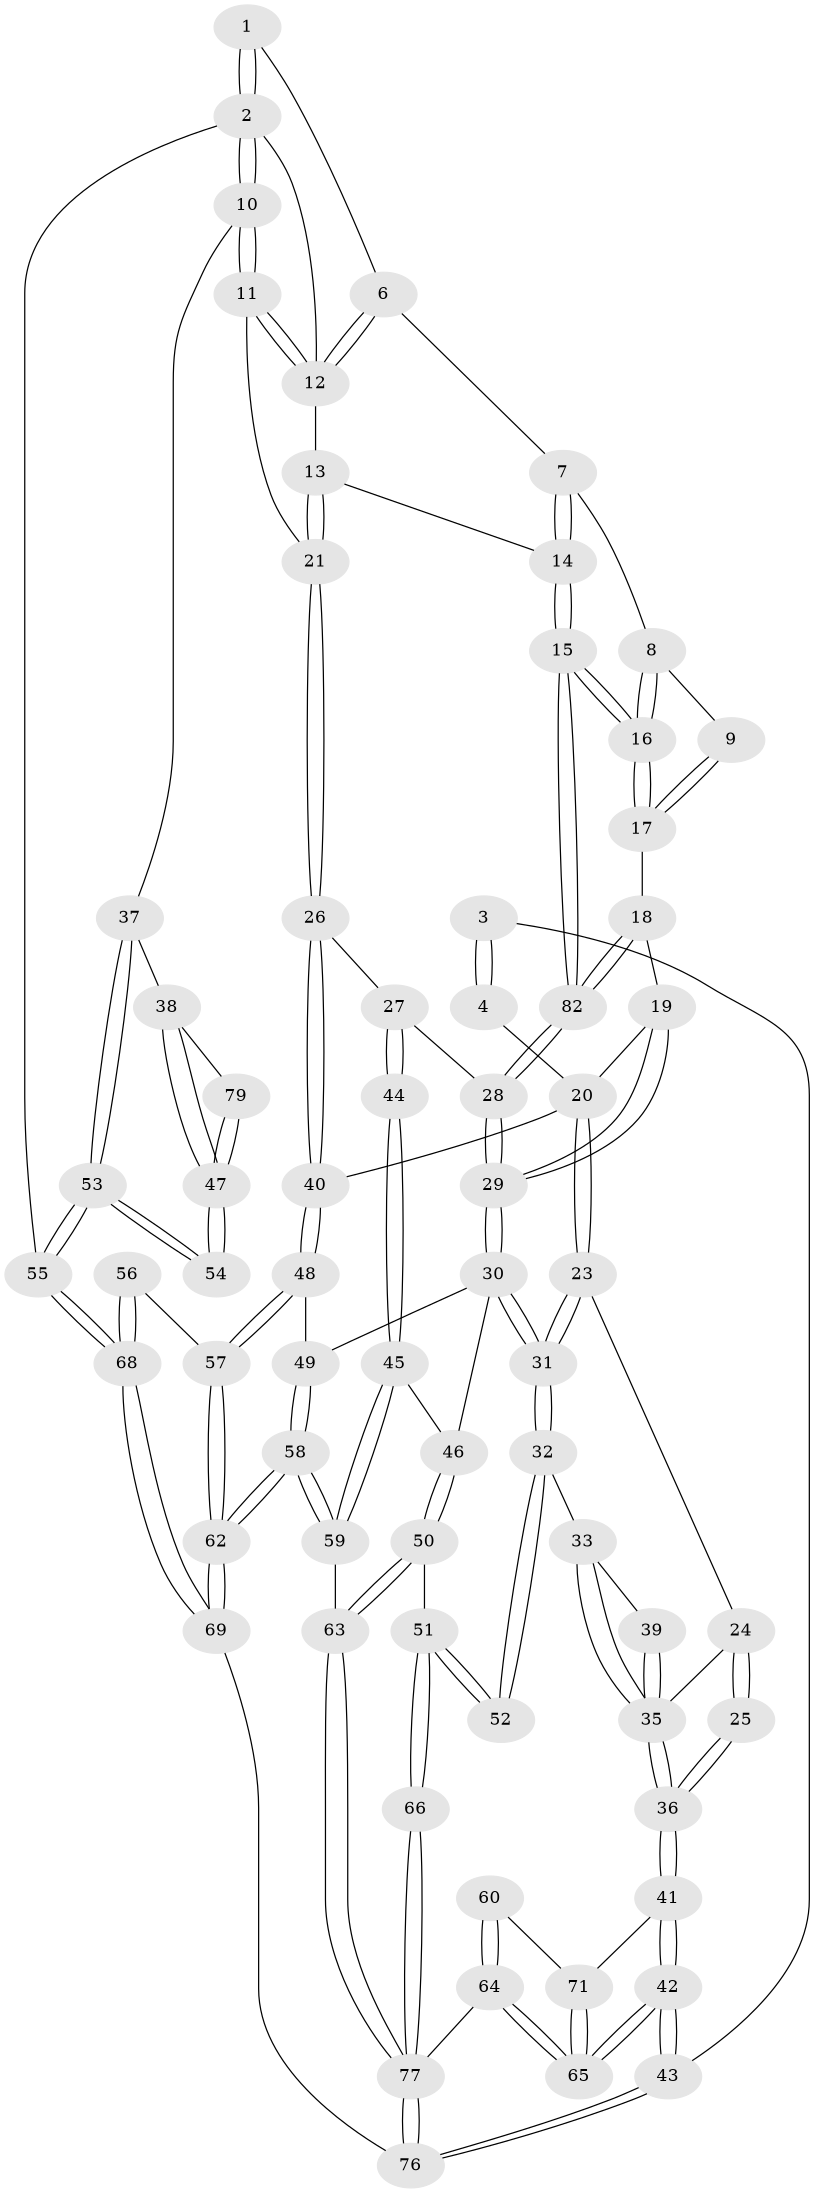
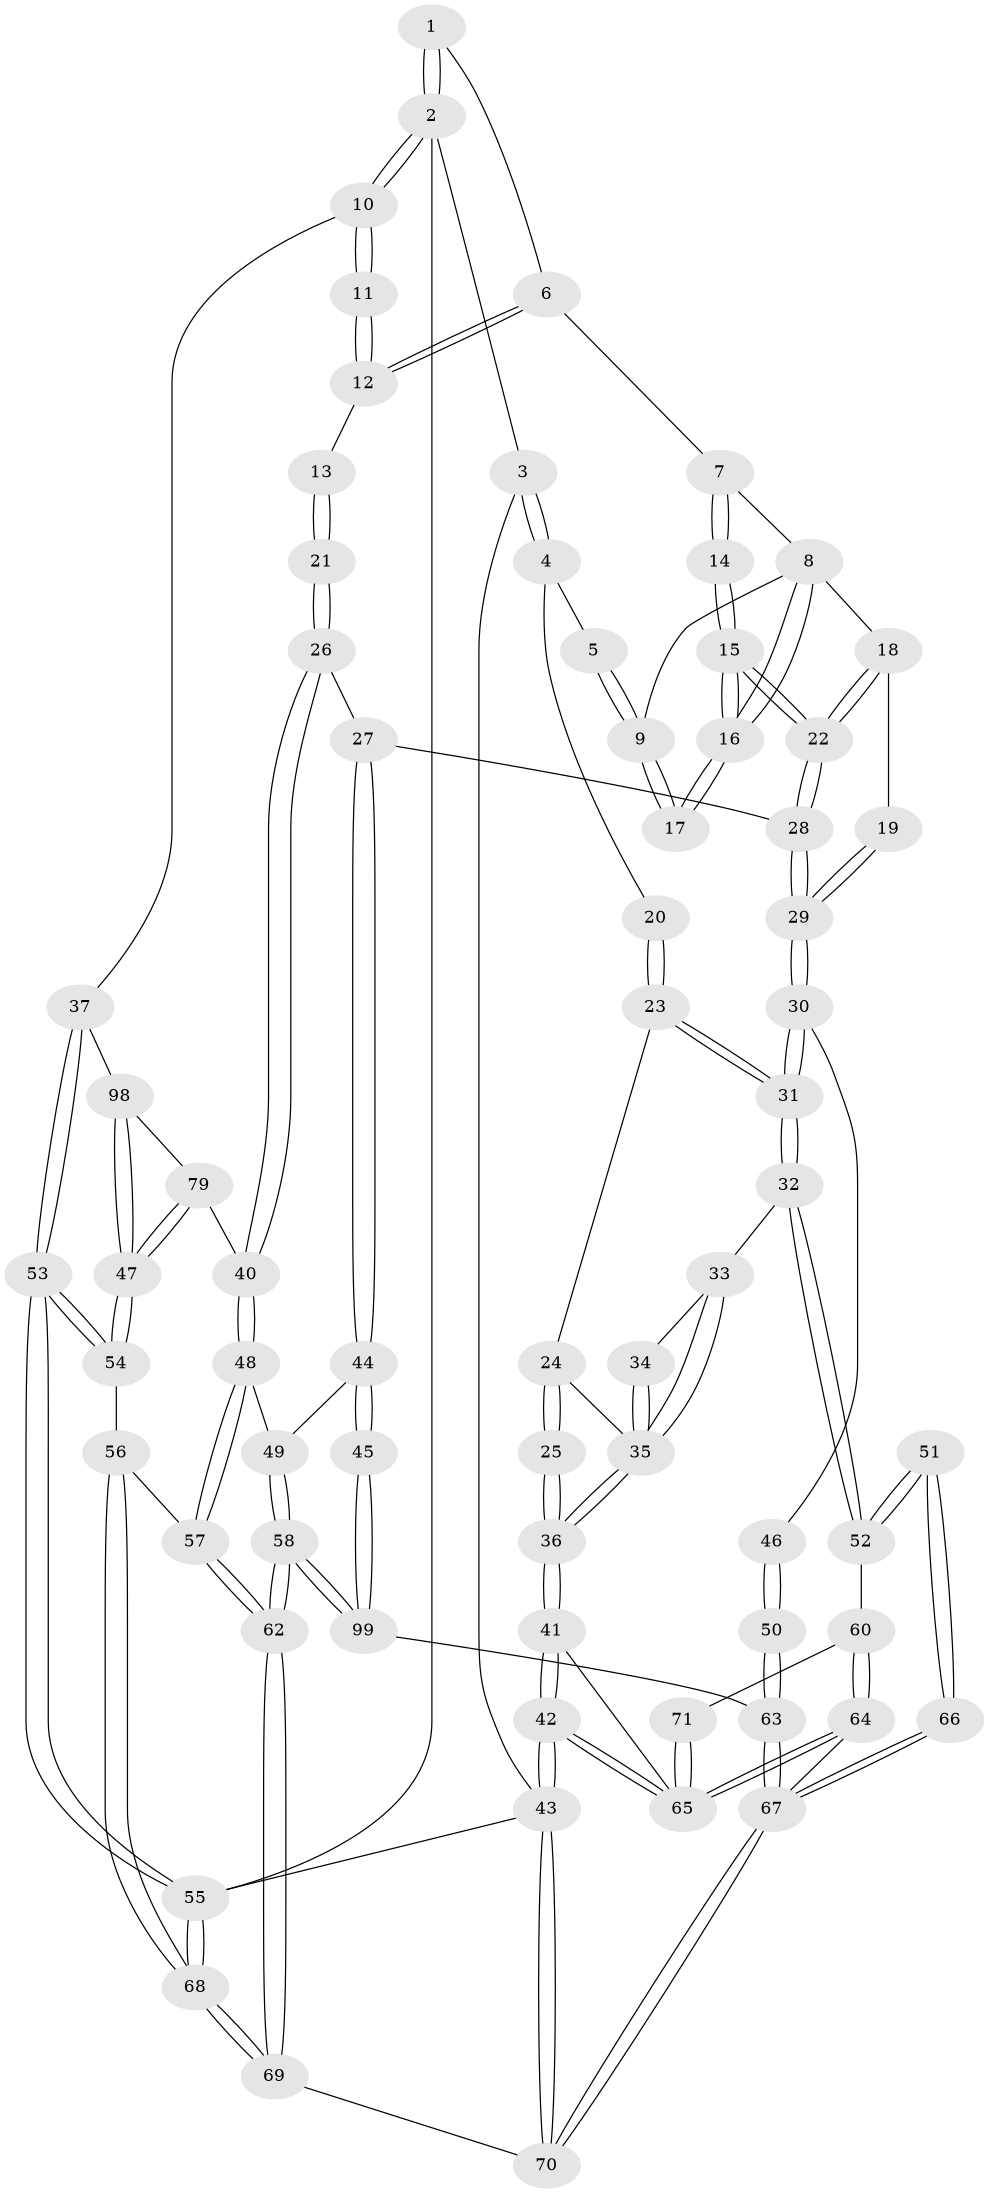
edge "2" -- "12": now "2" -- "3"
edge "11" -- "21": removed
edge "13" -- "14": removed
node "5": added
edge "17" -- "18": now "8" -- "18"
node "38": label "38" -> "98"
node "82": label "82" -> "22"
edge "19" -- "20": removed
edge "20" -- "40": now "79" -- "40"
edge "30" -- "49": now "44" -- "49"
edge "54" -- "56": added
edge "45" -- "46": removed
node "59": label "59" -> "99"
edge "50" -- "51": removed
edge "52" -- "60": added
node "39": label "39" -> "34"
edge "43" -- "55": added
edge "41" -- "71": now "41" -- "65"
node "77": label "77" -> "67"
node "76": label "76" -> "70"
